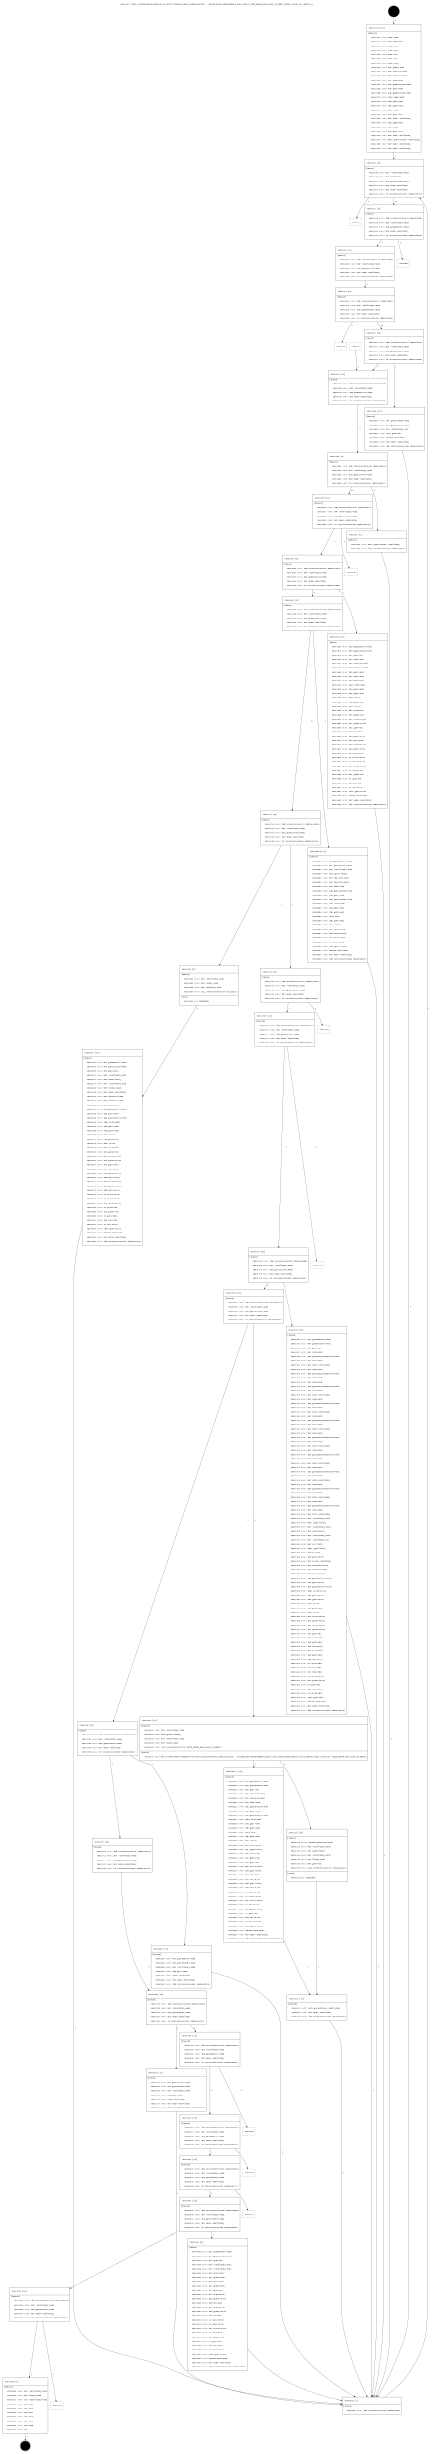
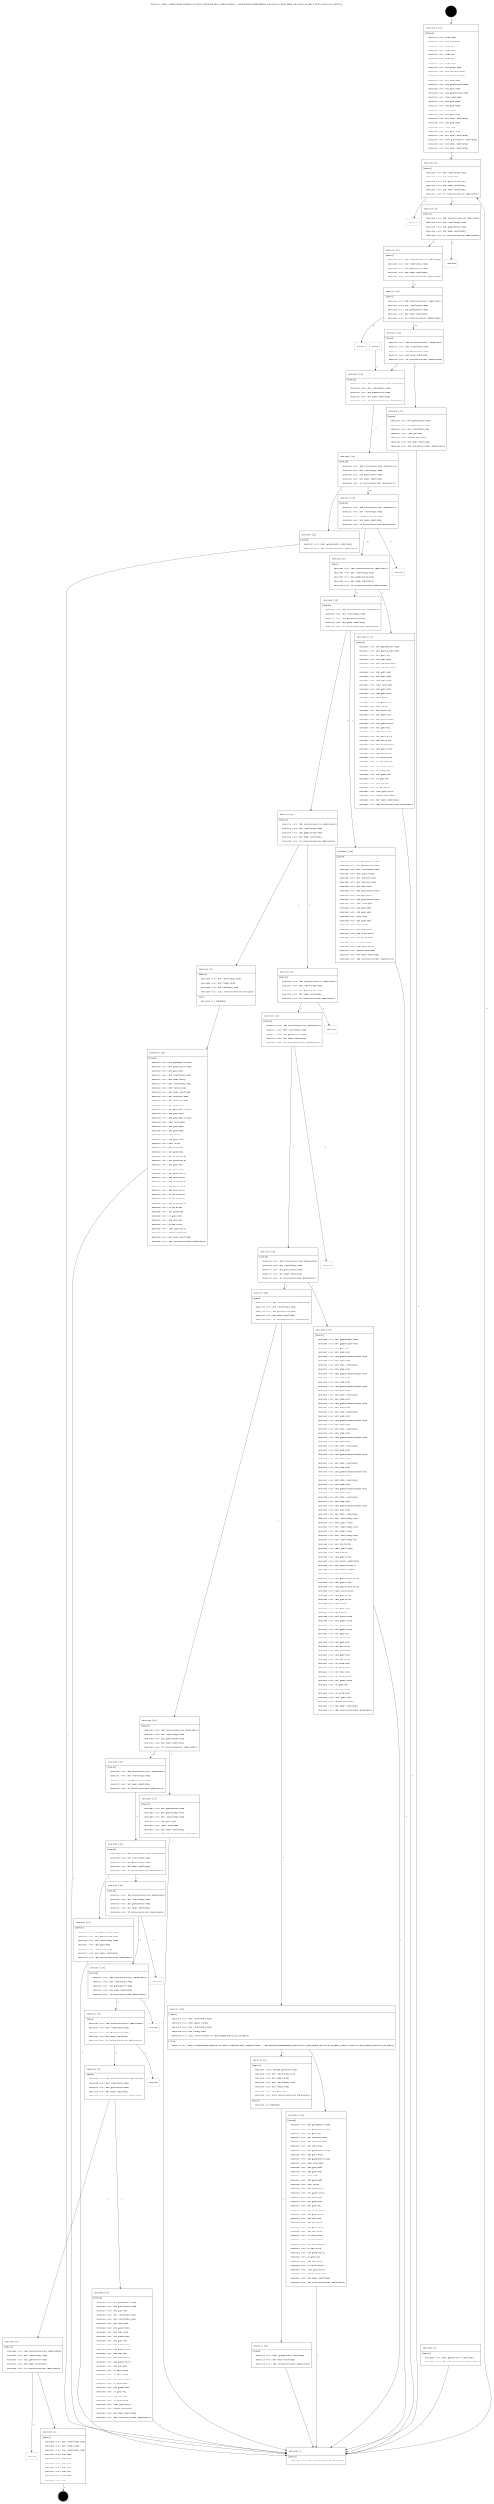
edge "0x401d08 [144]" -> "0x401c51 [18]": now "0x401d08 [144]" -> "0x401ea0 [5]"
node "0x401dff [12]": added
